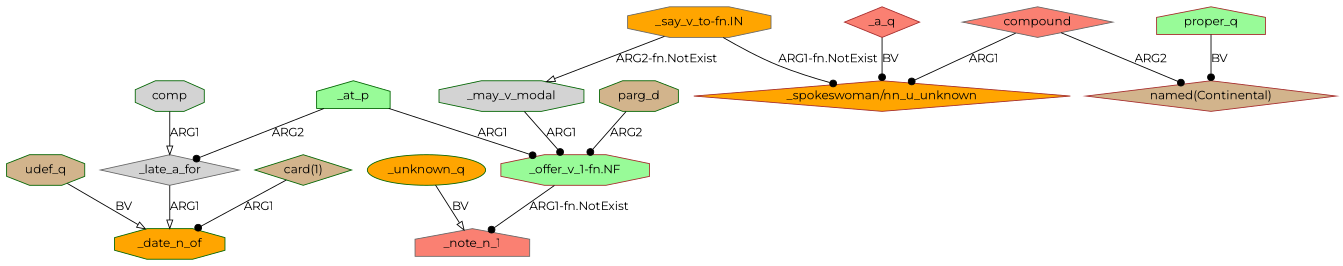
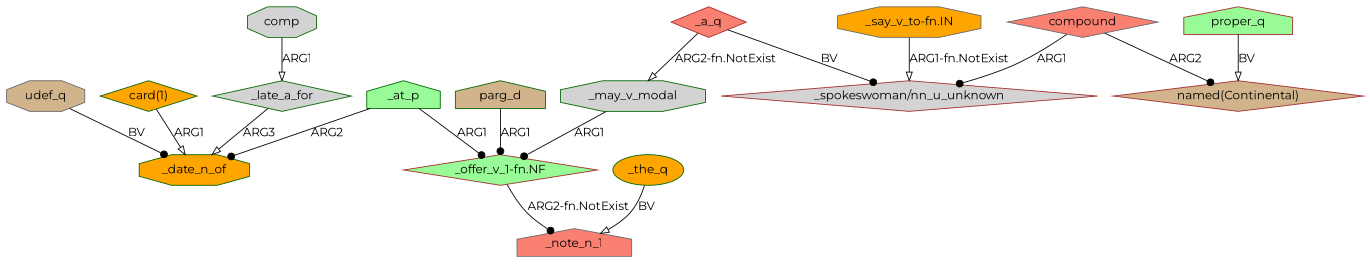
edge "proper_q" -> "named(Continental)": arrowhead dot -> onormal
edge "_say_v_to-fn.IN" -> "_may_v_modal": now "_a_q" -> "_may_v_modal"
edge "_say_v_to-fn.IN" -> "_spokeswoman/nn_u_unknown": arrowhead dot -> onormal
node "parg_d": shape octagon -> house
node "_spokeswoman/nn_u_unknown": fillcolor orange -> lightgrey
edge "_at_p" -> "_late_a_for": now "_at_p" -> "_date_n_of"
edge "parg_d" -> "_offer_v_1-fn.NF": label "ARG2" -> "ARG1"
node "udef_q": color darkgreen -> gray40
node "_late_a_for": color gray40 -> darkgreen
node "card(1)": fillcolor tan -> orange
node "_unknown_q": label "_unknown_q" -> "_the_q"
node "_offer_v_1-fn.NF": shape octagon -> diamond
edge "card(1)" -> "_date_n_of": arrowhead dot -> onormal
edge "udef_q" -> "_date_n_of": arrowhead onormal -> dot
edge "_late_a_for" -> "_date_n_of": label "ARG1" -> "ARG3"
edge "_offer_v_1-fn.NF" -> "_note_n_1": label "ARG1-fn.NotExist" -> "ARG2-fn.NotExist"
